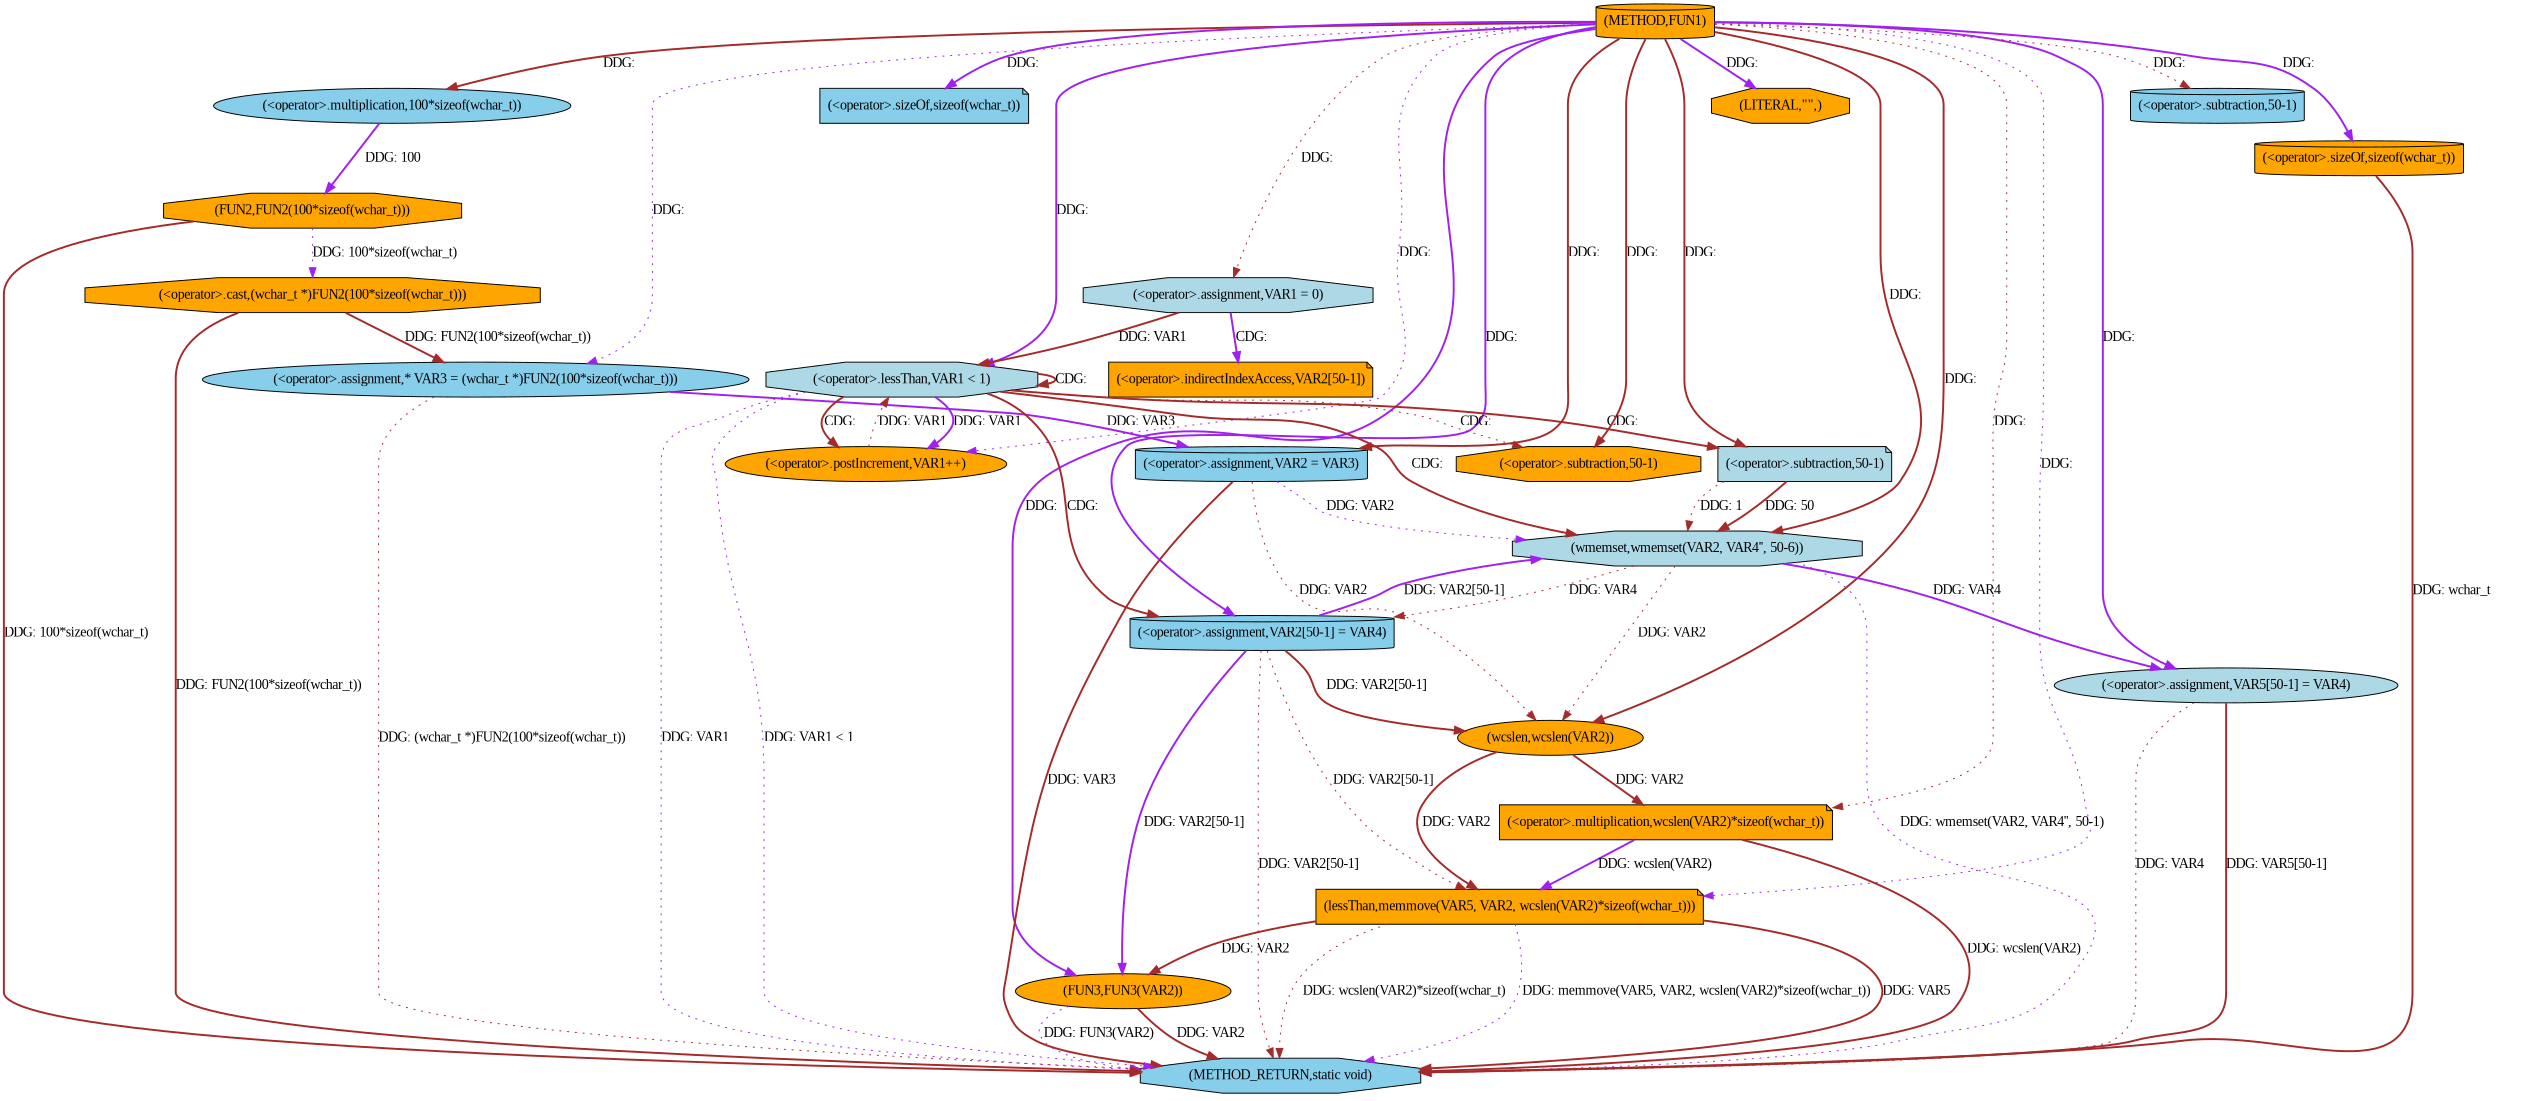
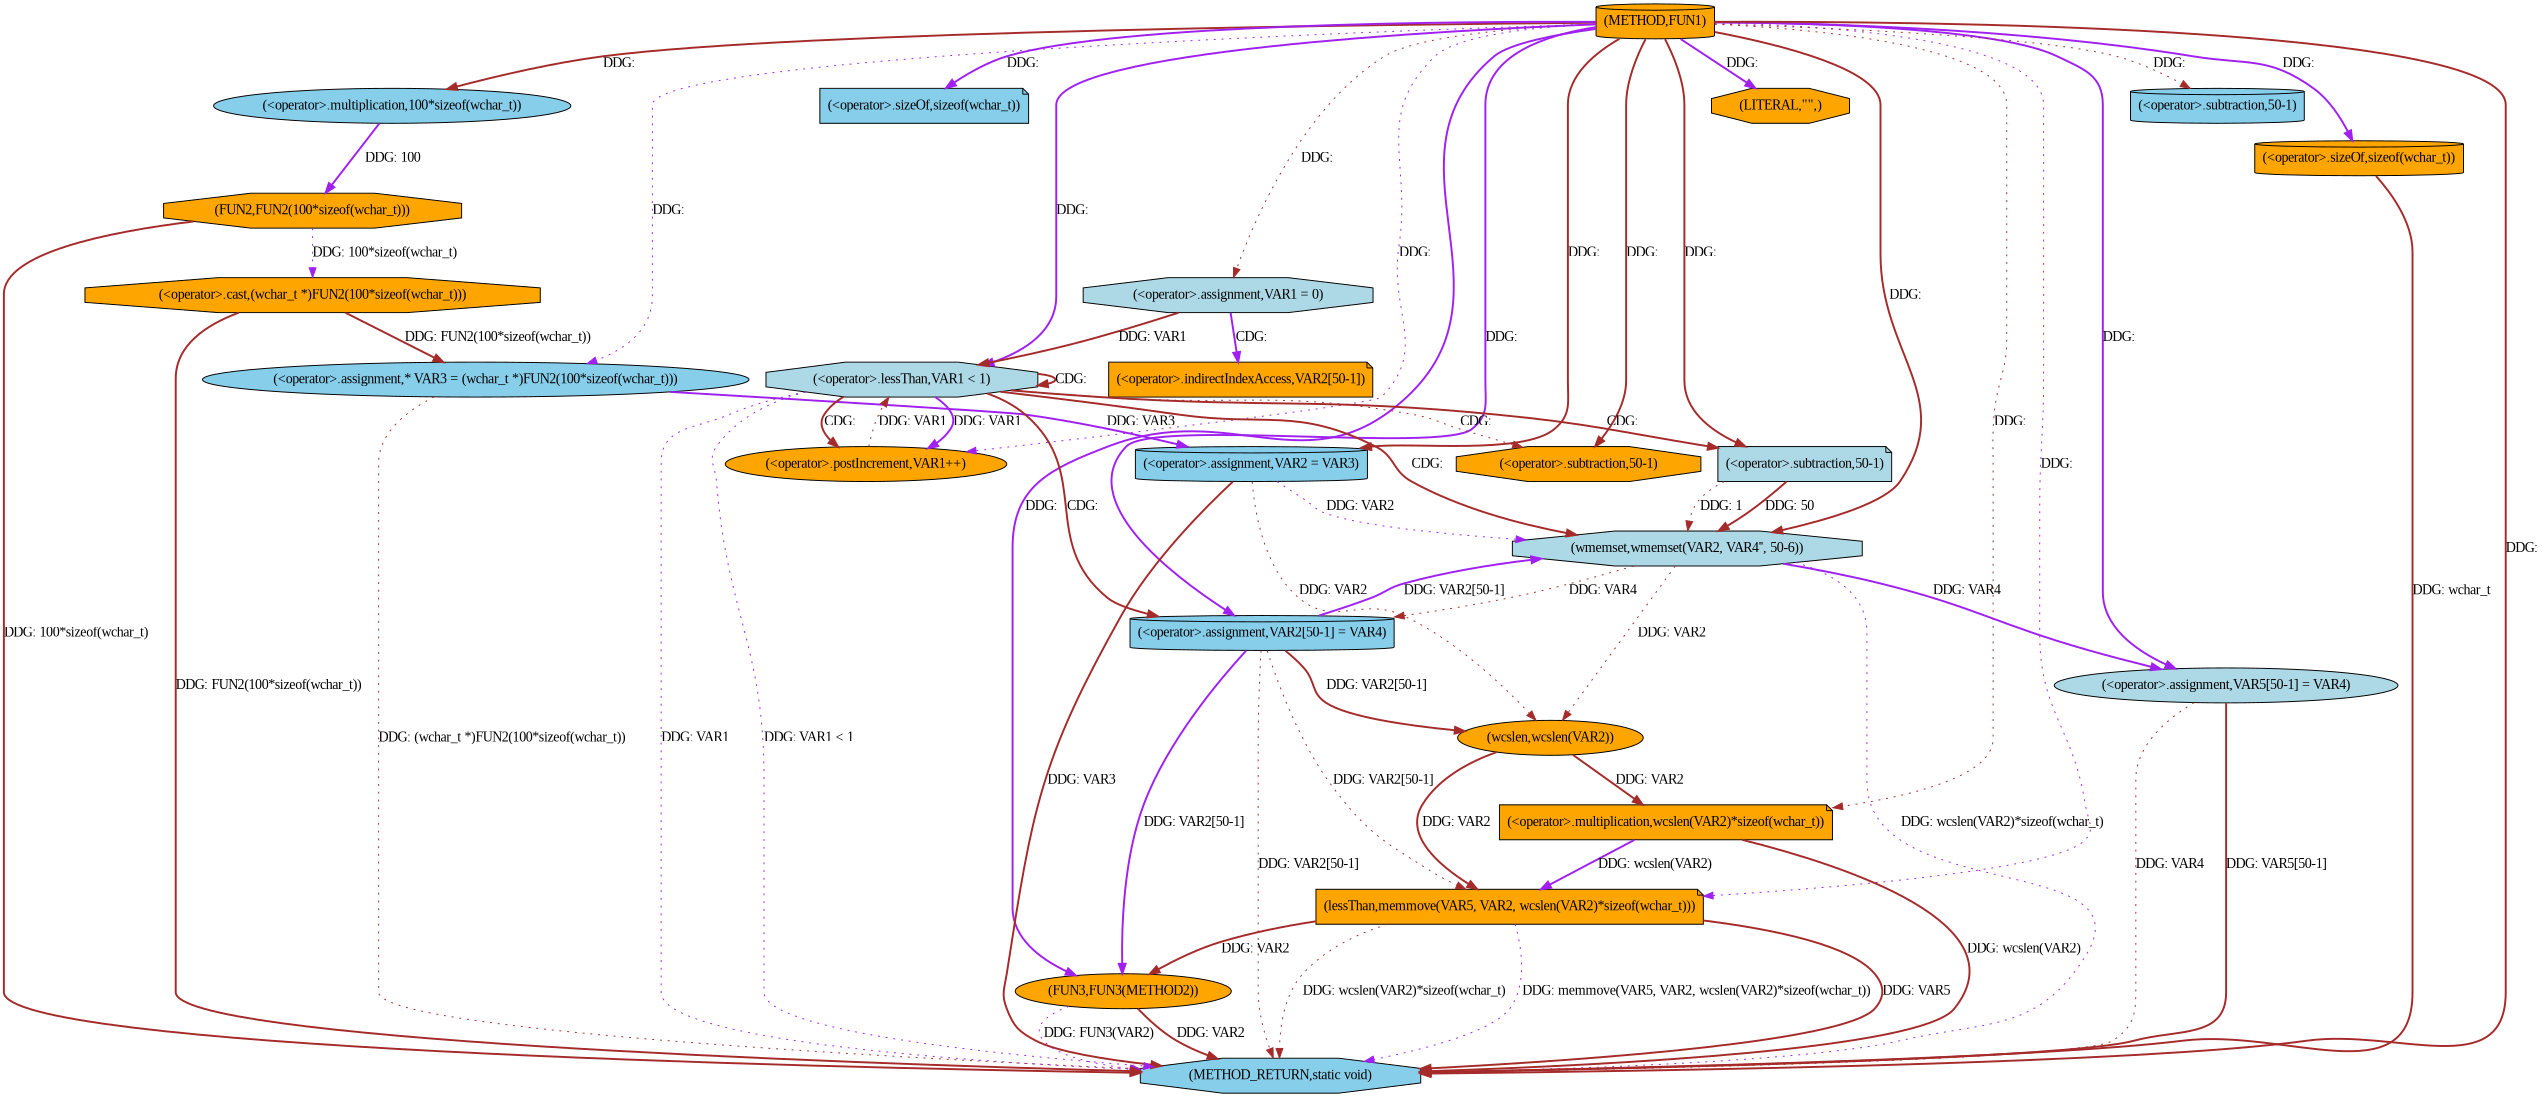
edge "(METHOD,FUN1)" -> "(wcslen,wcslen(VAR2))": now "(METHOD,FUN1)" -> "(METHOD_RETURN,static void)"
edge "(wmemset,wmemset(VAR2, VAR4'', 50-6))" -> "(METHOD_RETURN,static void)": label "DDG: wmemset(VAR2, VAR4'', 50-1)" -> "DDG: wcslen(VAR2)*sizeof(wchar_t)"
node "(FUN3,FUN3(VAR2))": label "(FUN3,FUN3(VAR2))" -> "(FUN3,FUN3(METHOD2))"
